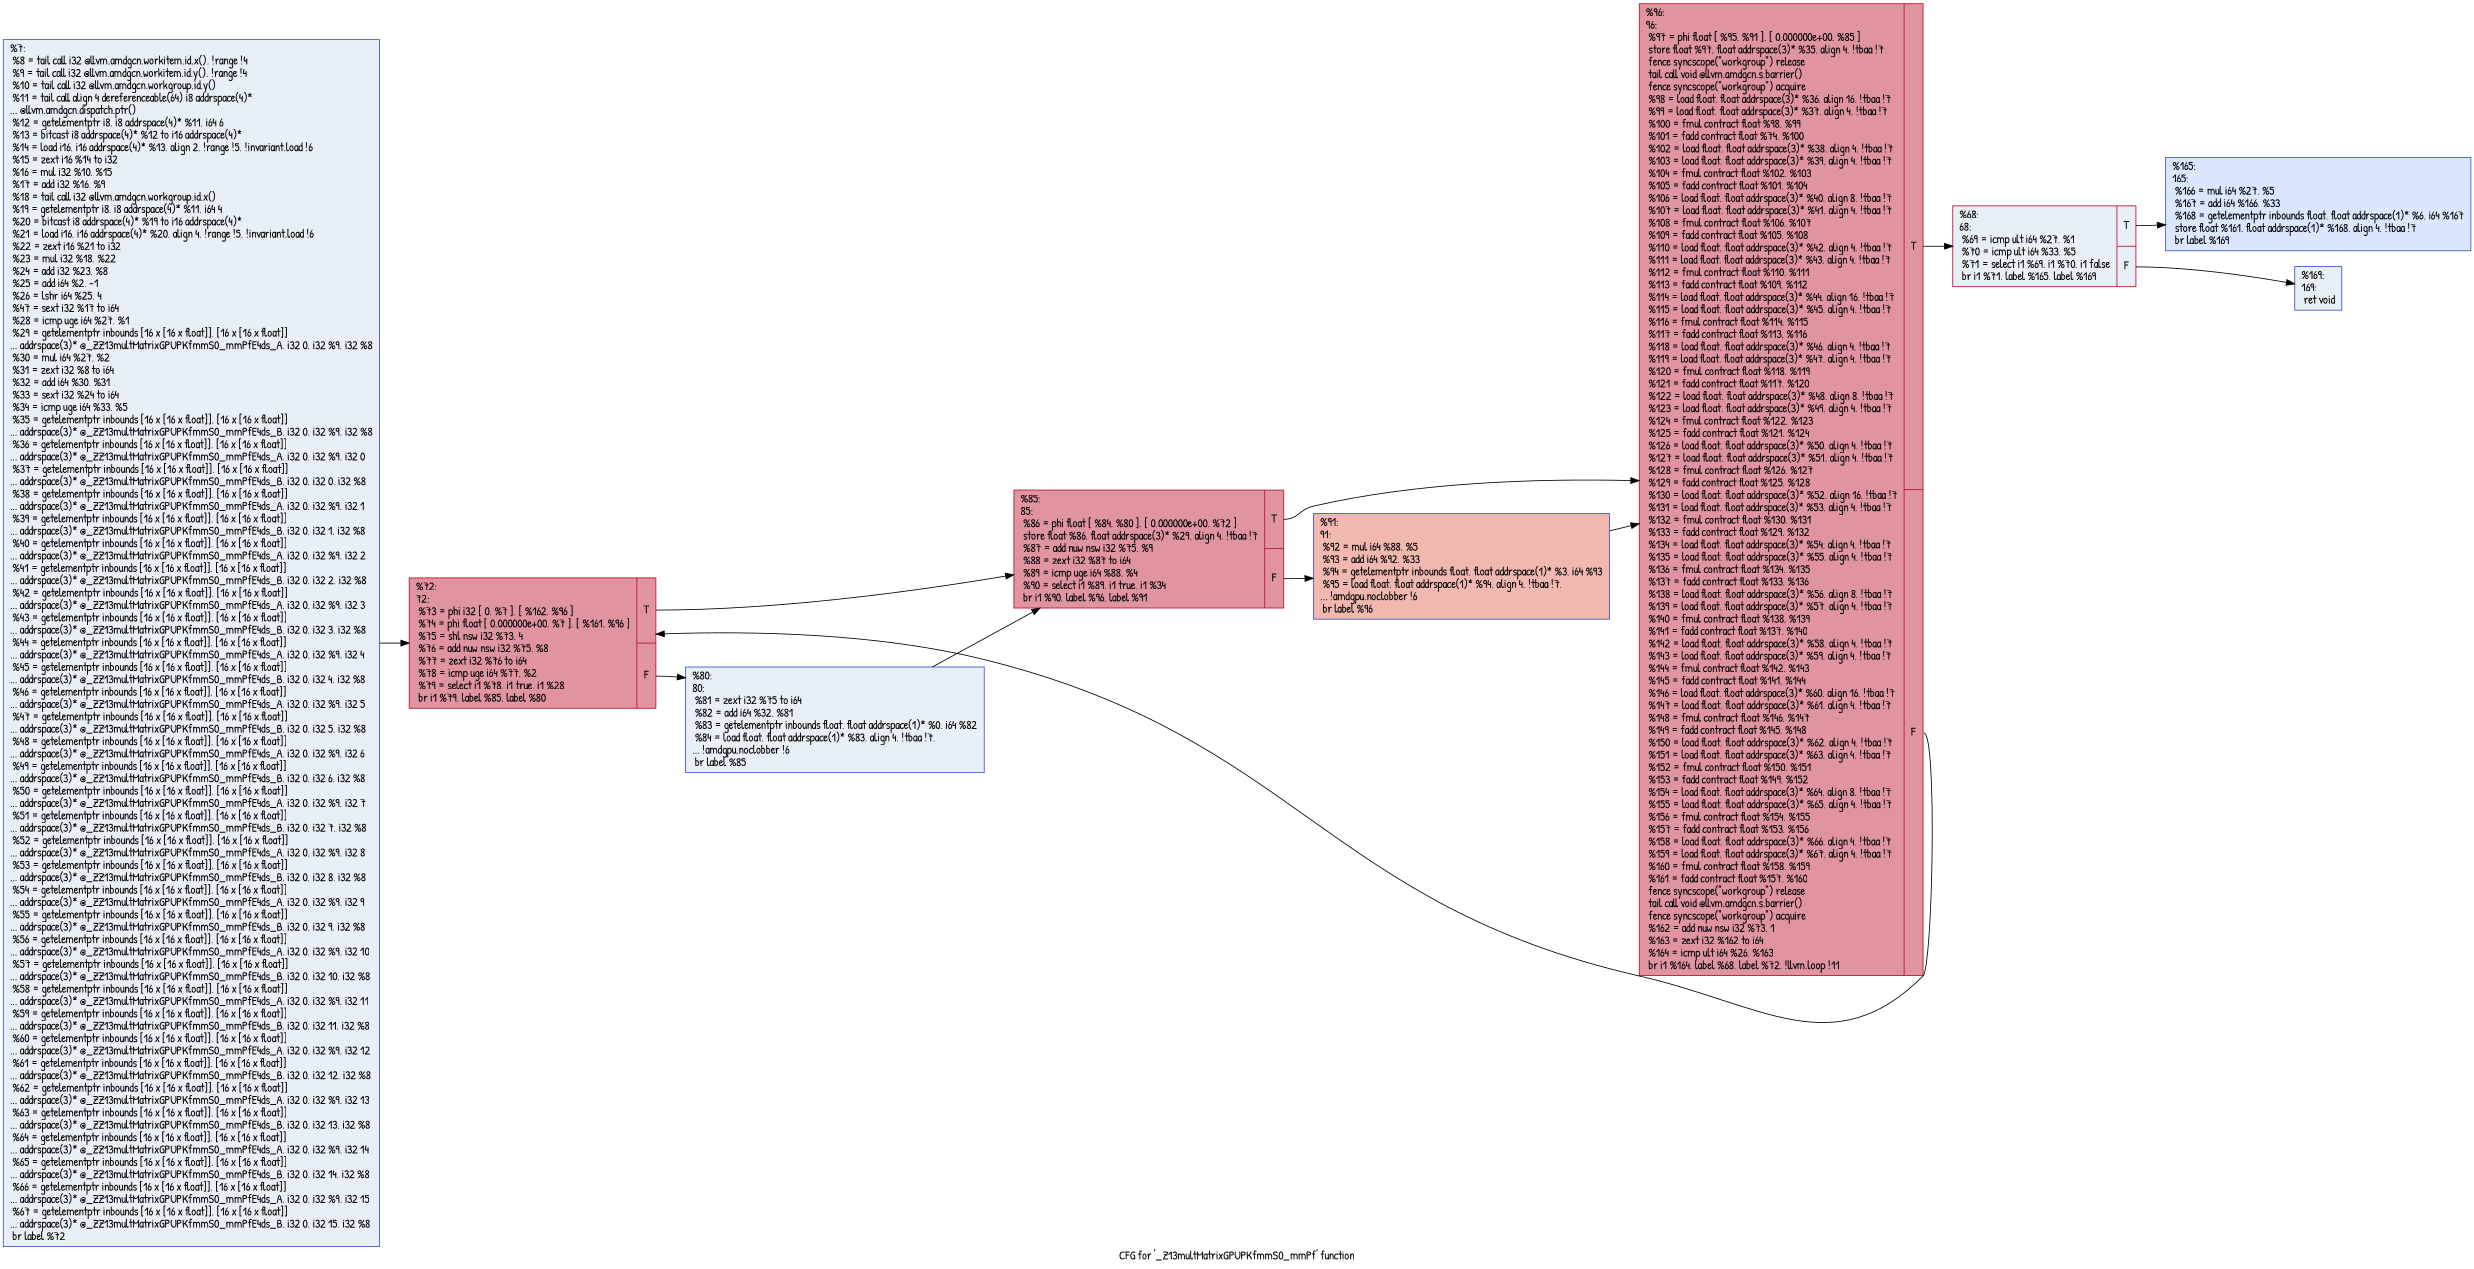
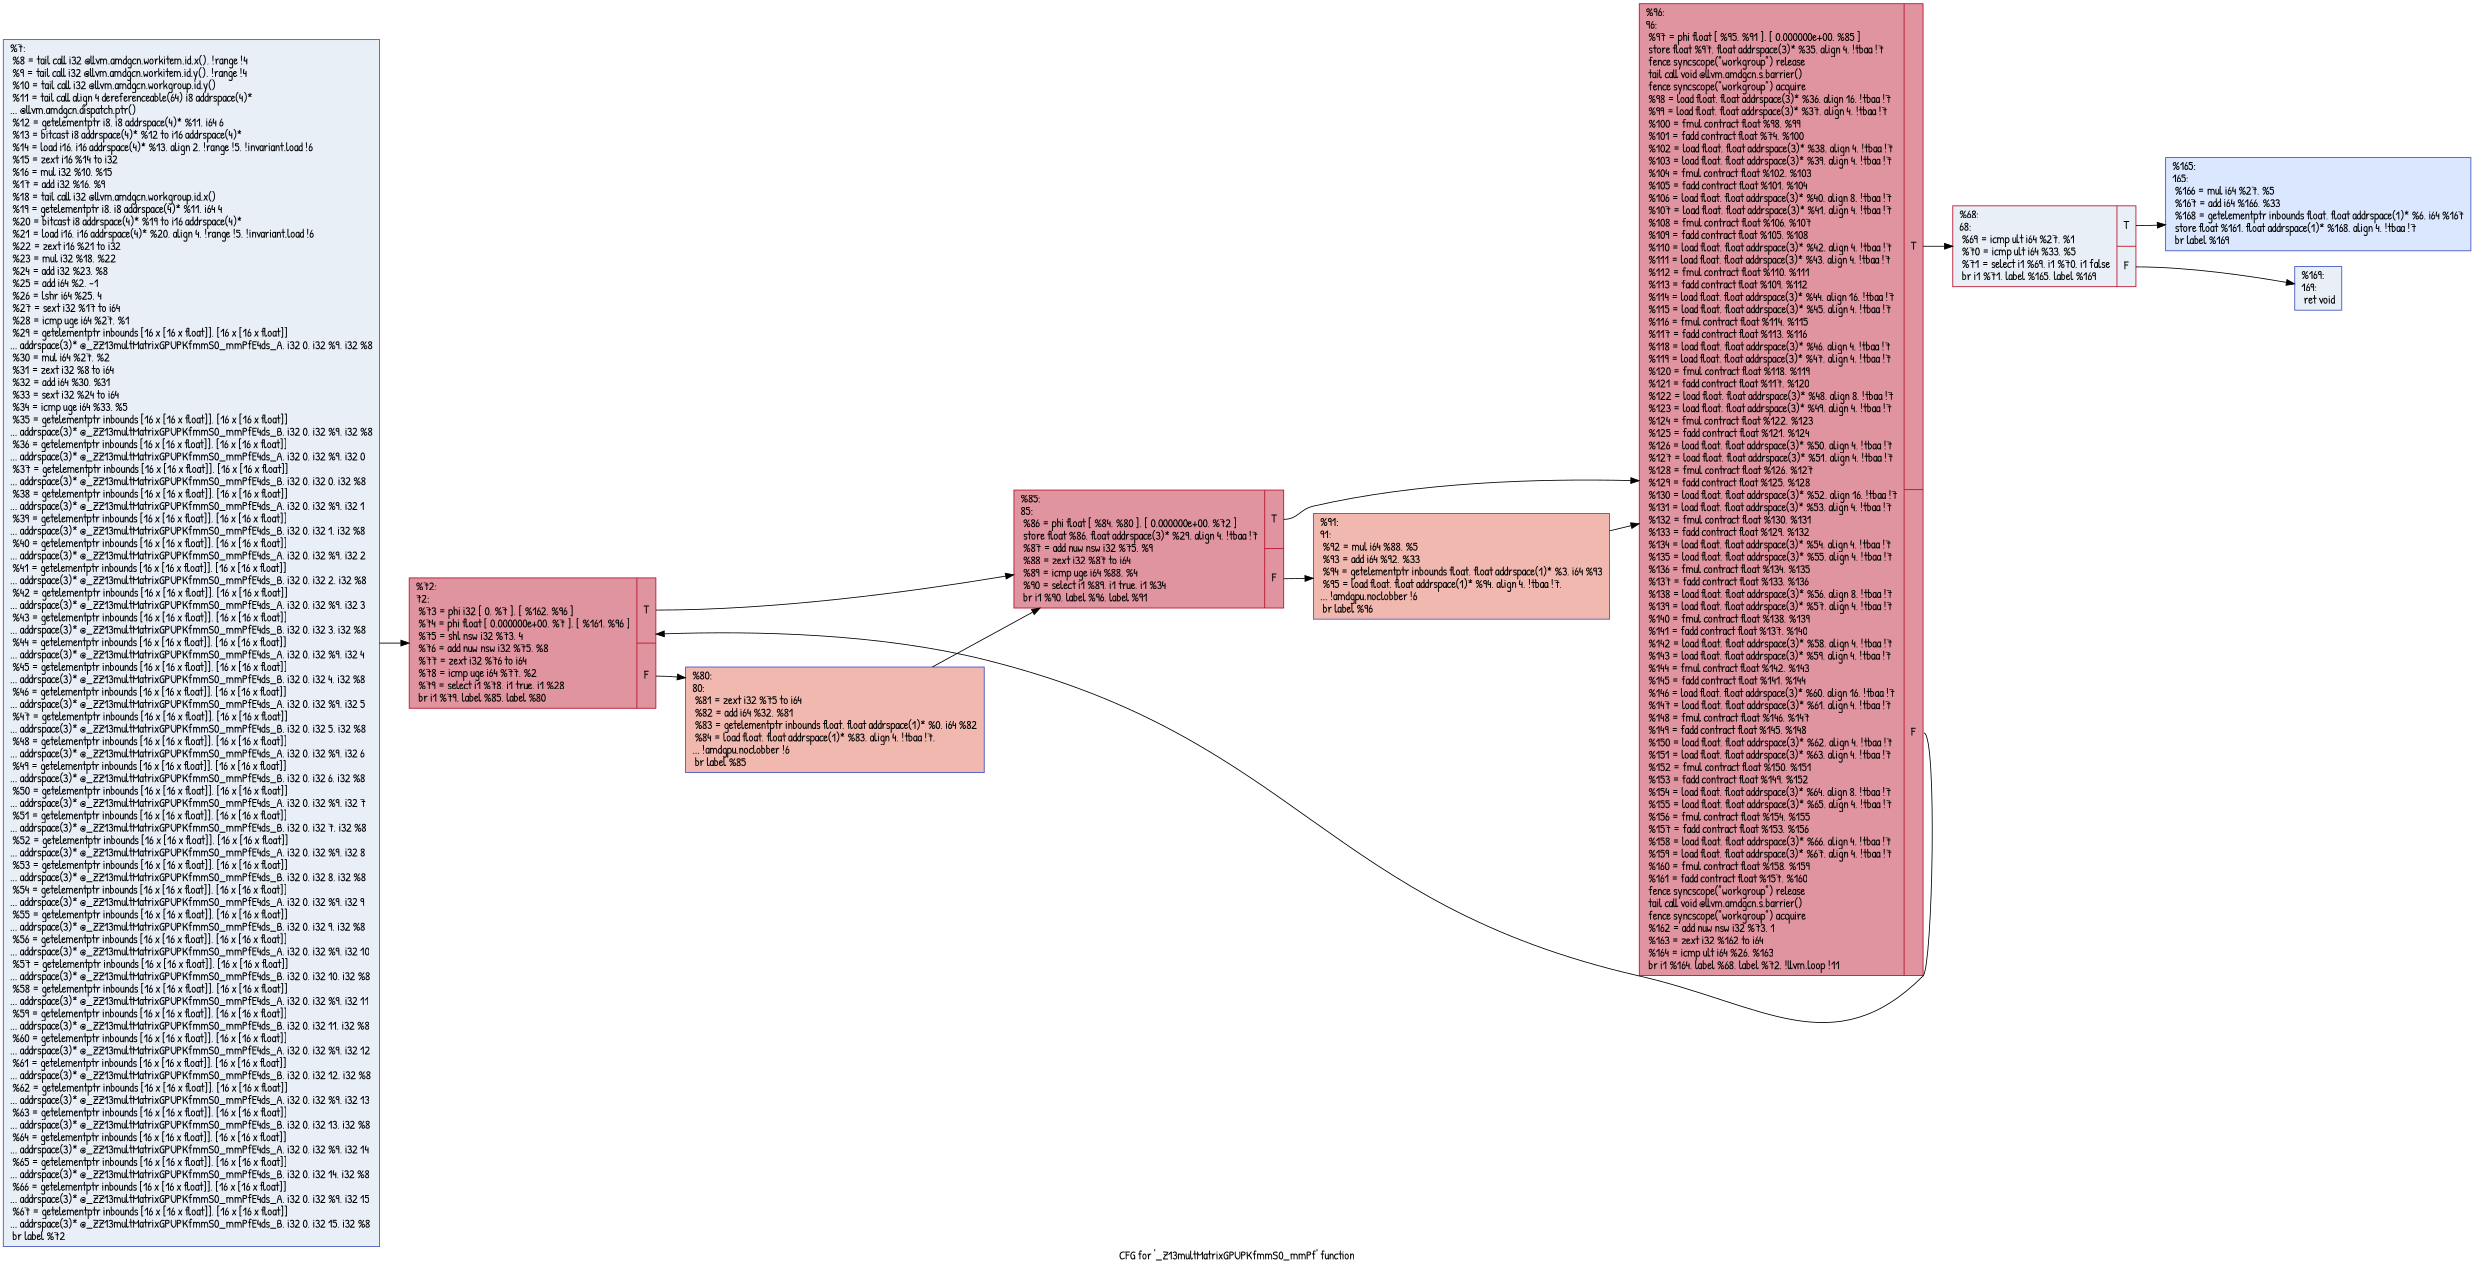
node "%7:": text "%47 = sext i32 %17 to i64" -> "%27 = sext i32 %17 to i64"
node "%80:": fillcolor #cedaeb70 -> #dc5d4a70
